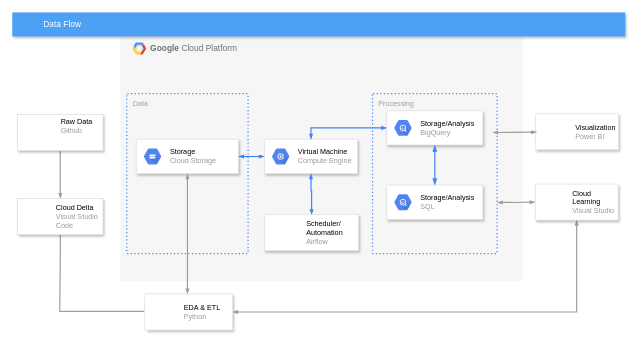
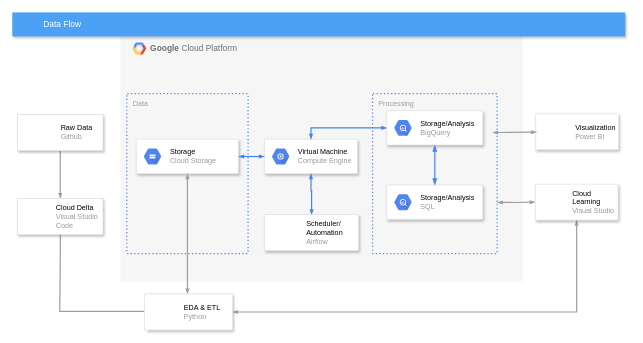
node "Raw DataGithub": moved (78, 126) -> (78, 132)
